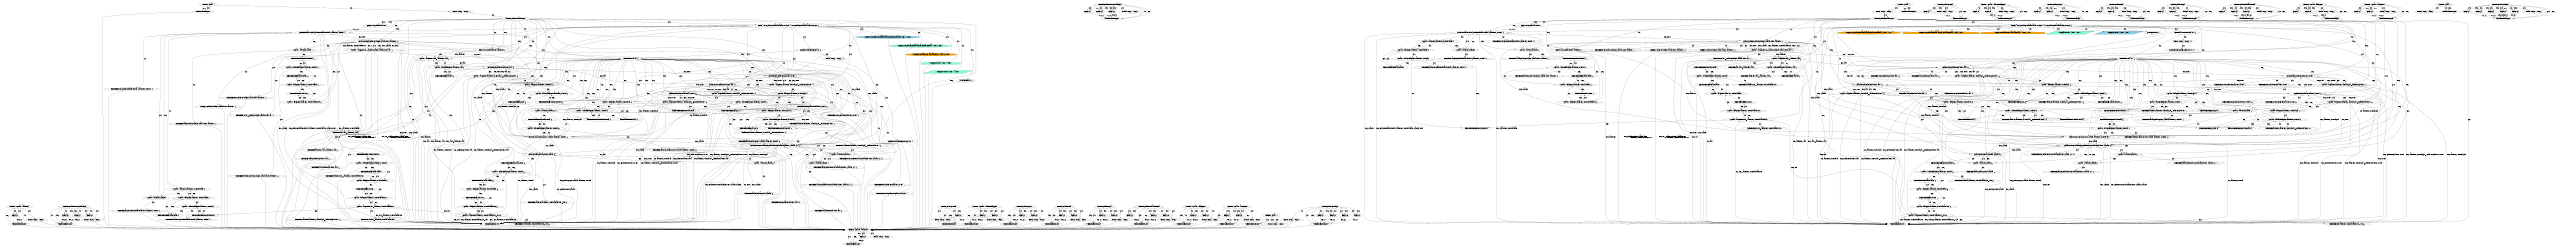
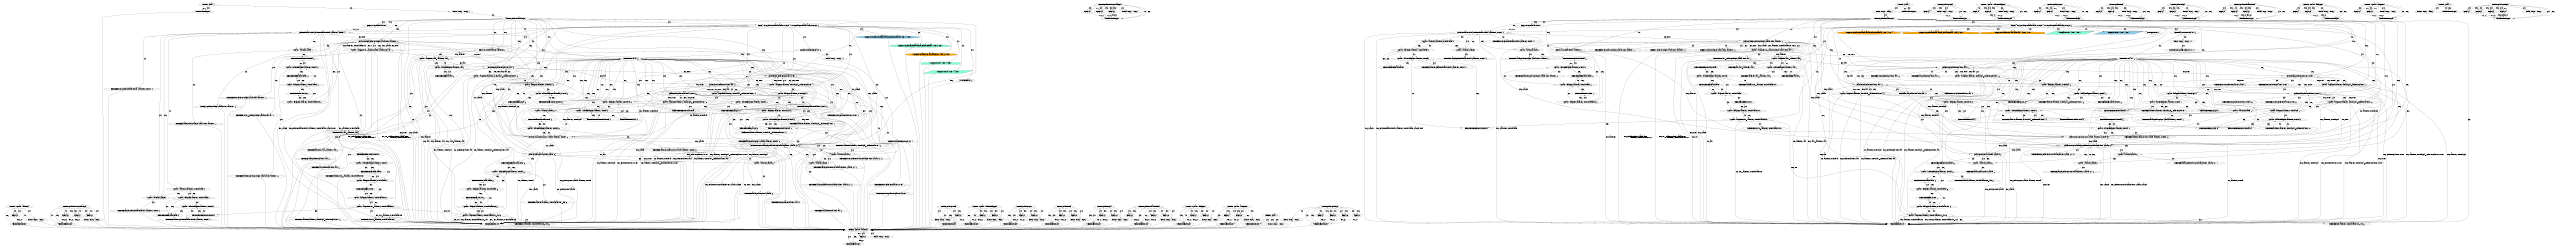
node "(PARAM,p5)": removed
